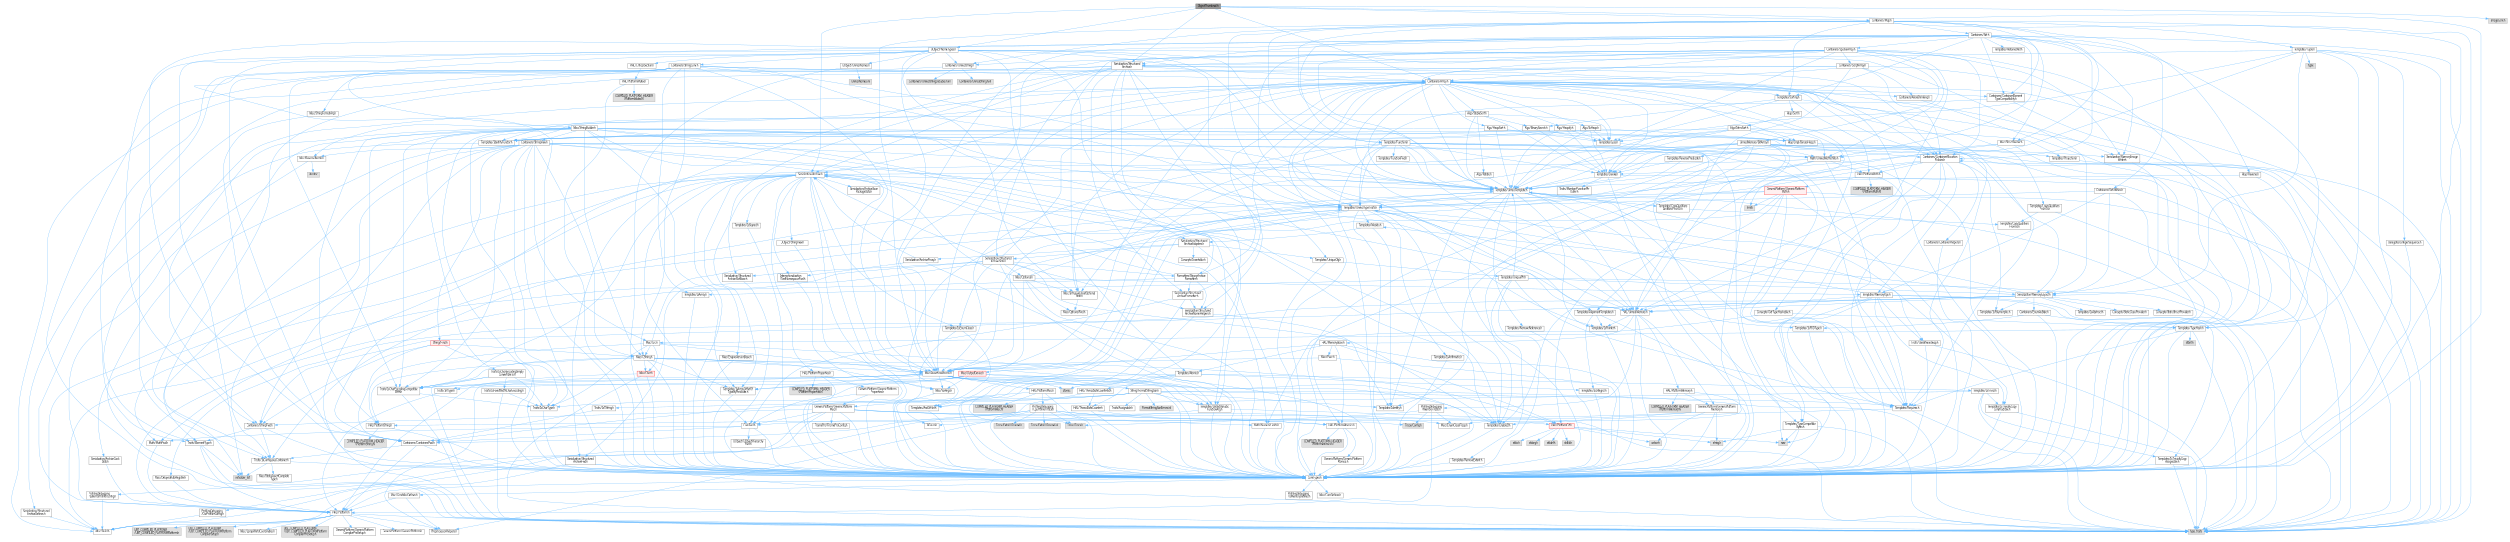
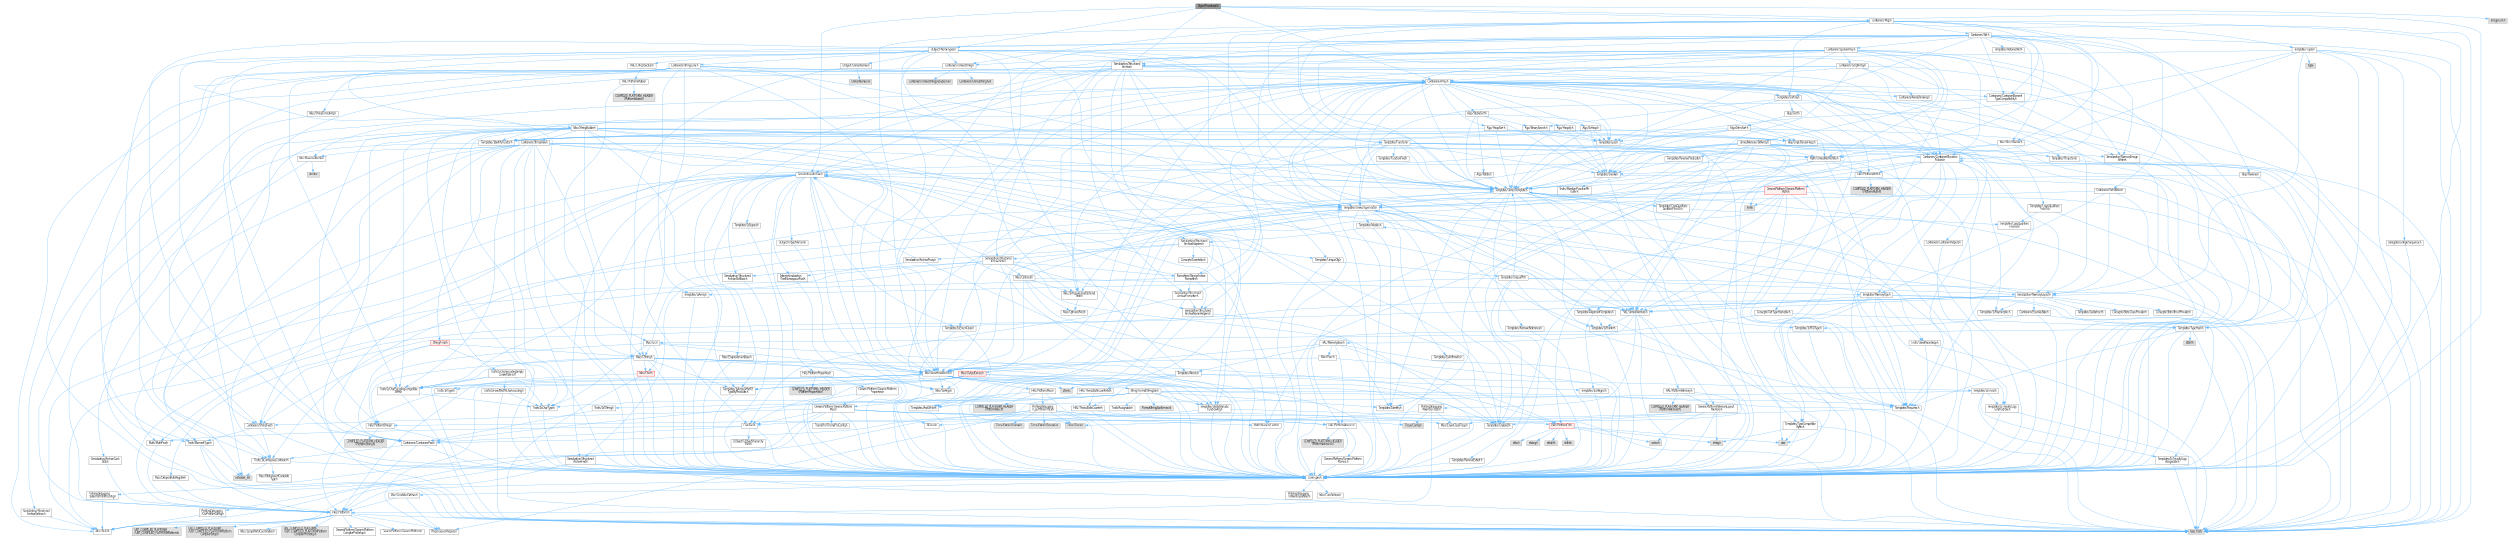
node "Serialization/ArchiveSave PackageData.h": removed
node "UObject/StringView.h": label "UObject/StringView.h" -> "UObject/ObjectVersion.h"
node "GenericPlatform/GenericPlatform Memory.h": label "GenericPlatform/GenericPlatform Memory.h" -> "GenericPlatform/MemoryLayout Memory.h"
